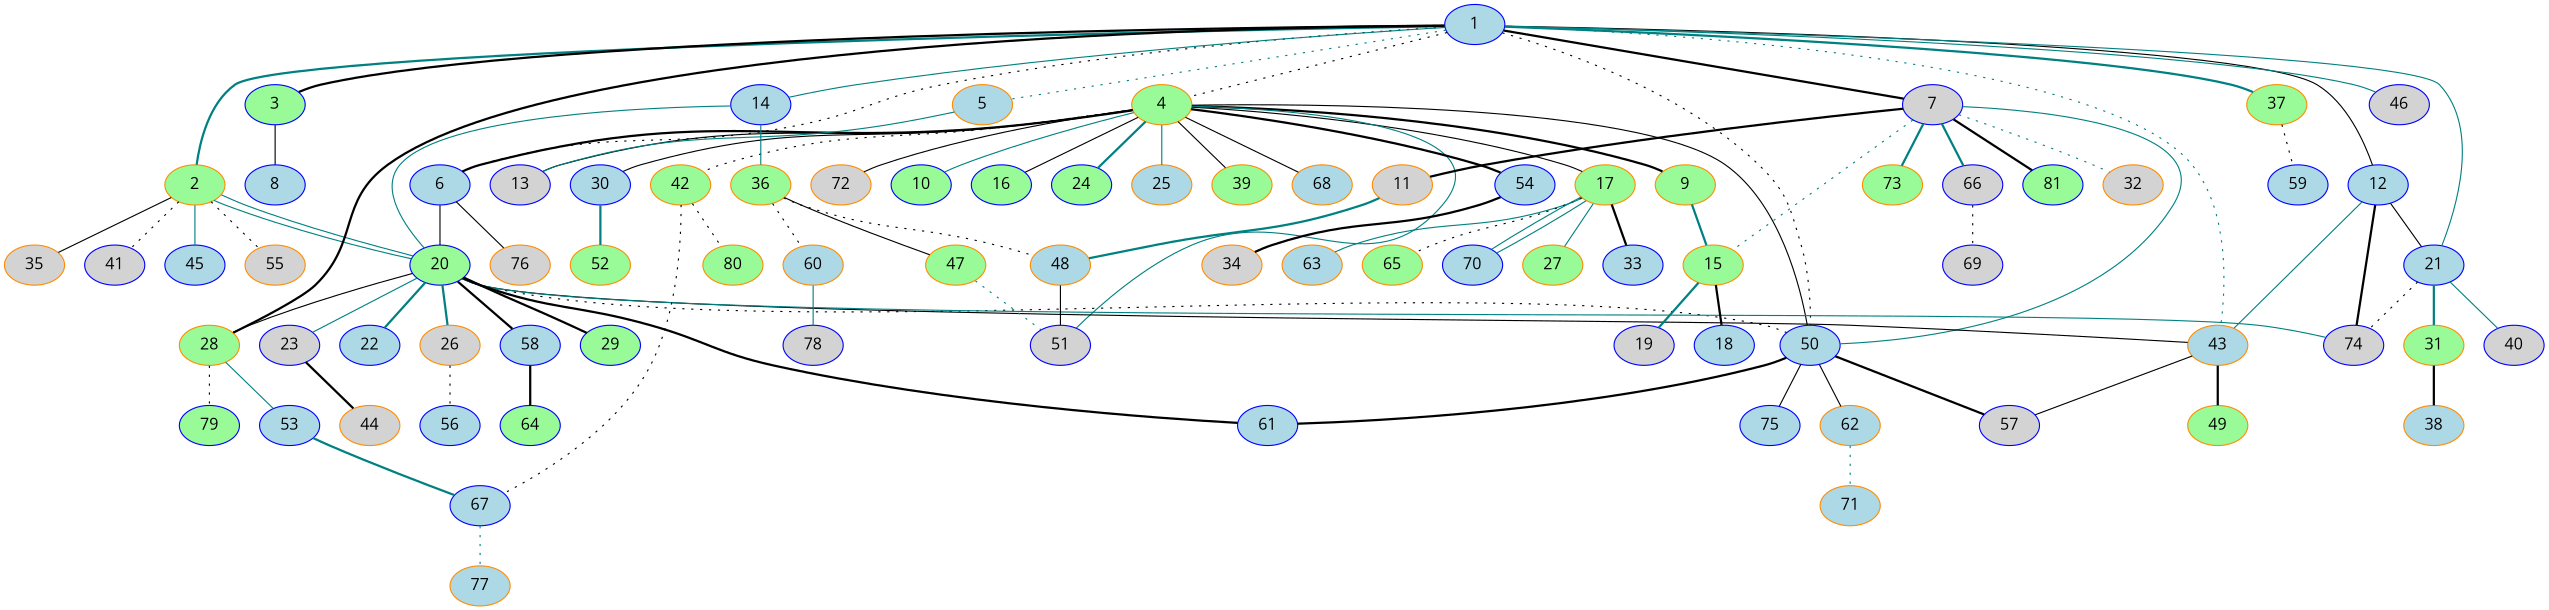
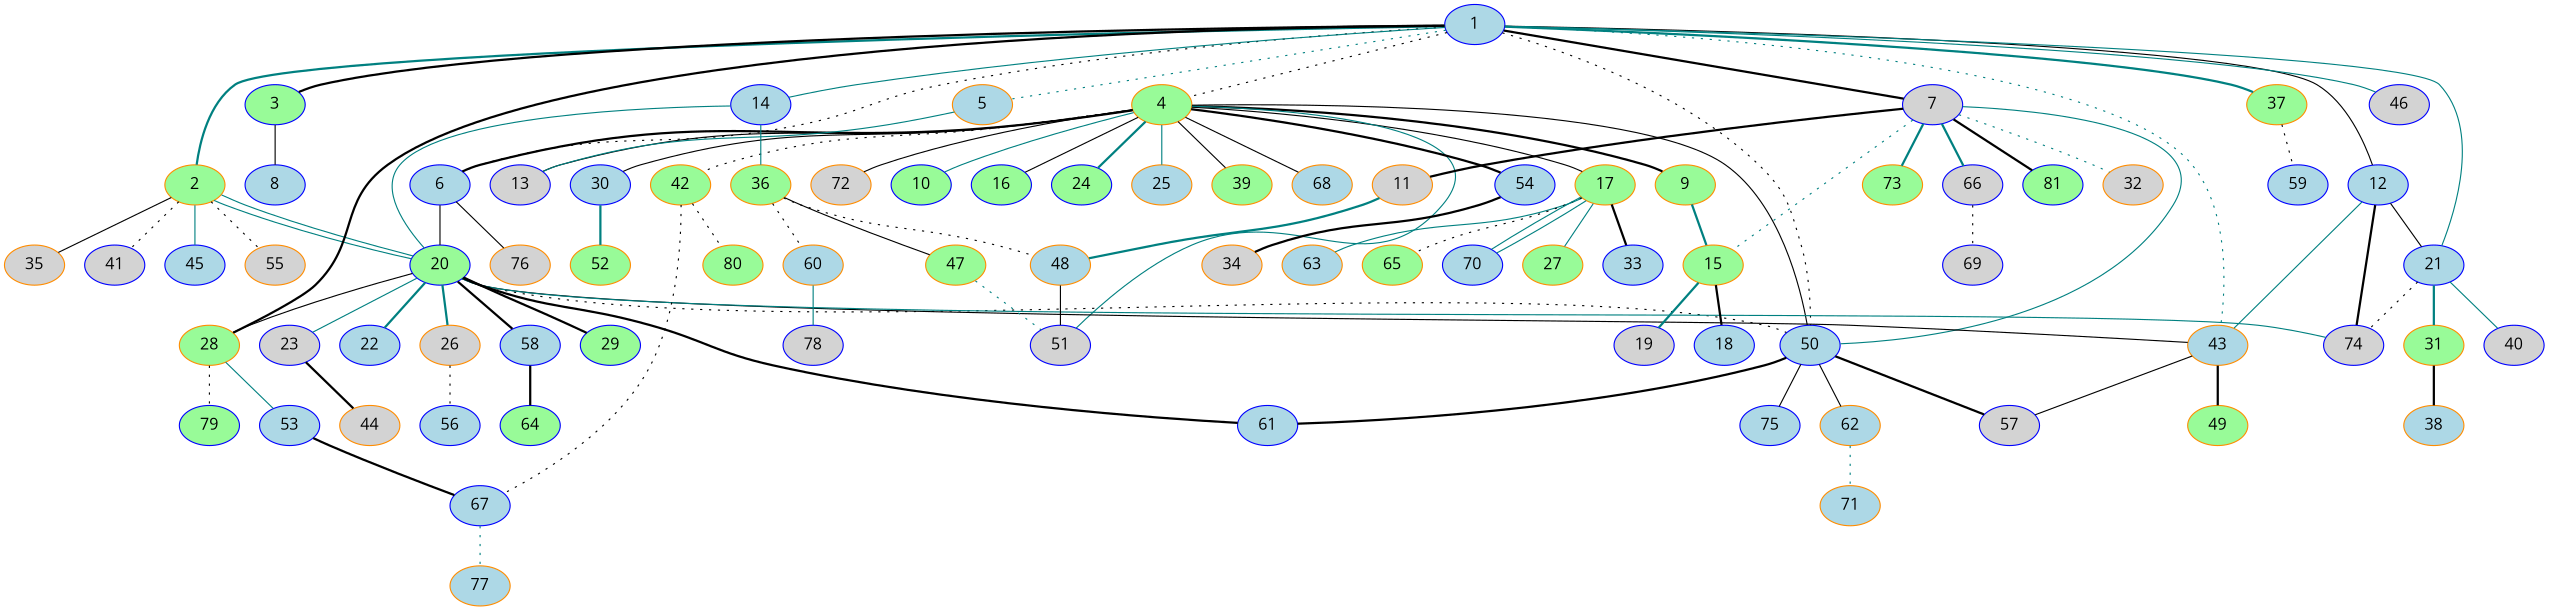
edge "53" -- "67": color teal -> black
